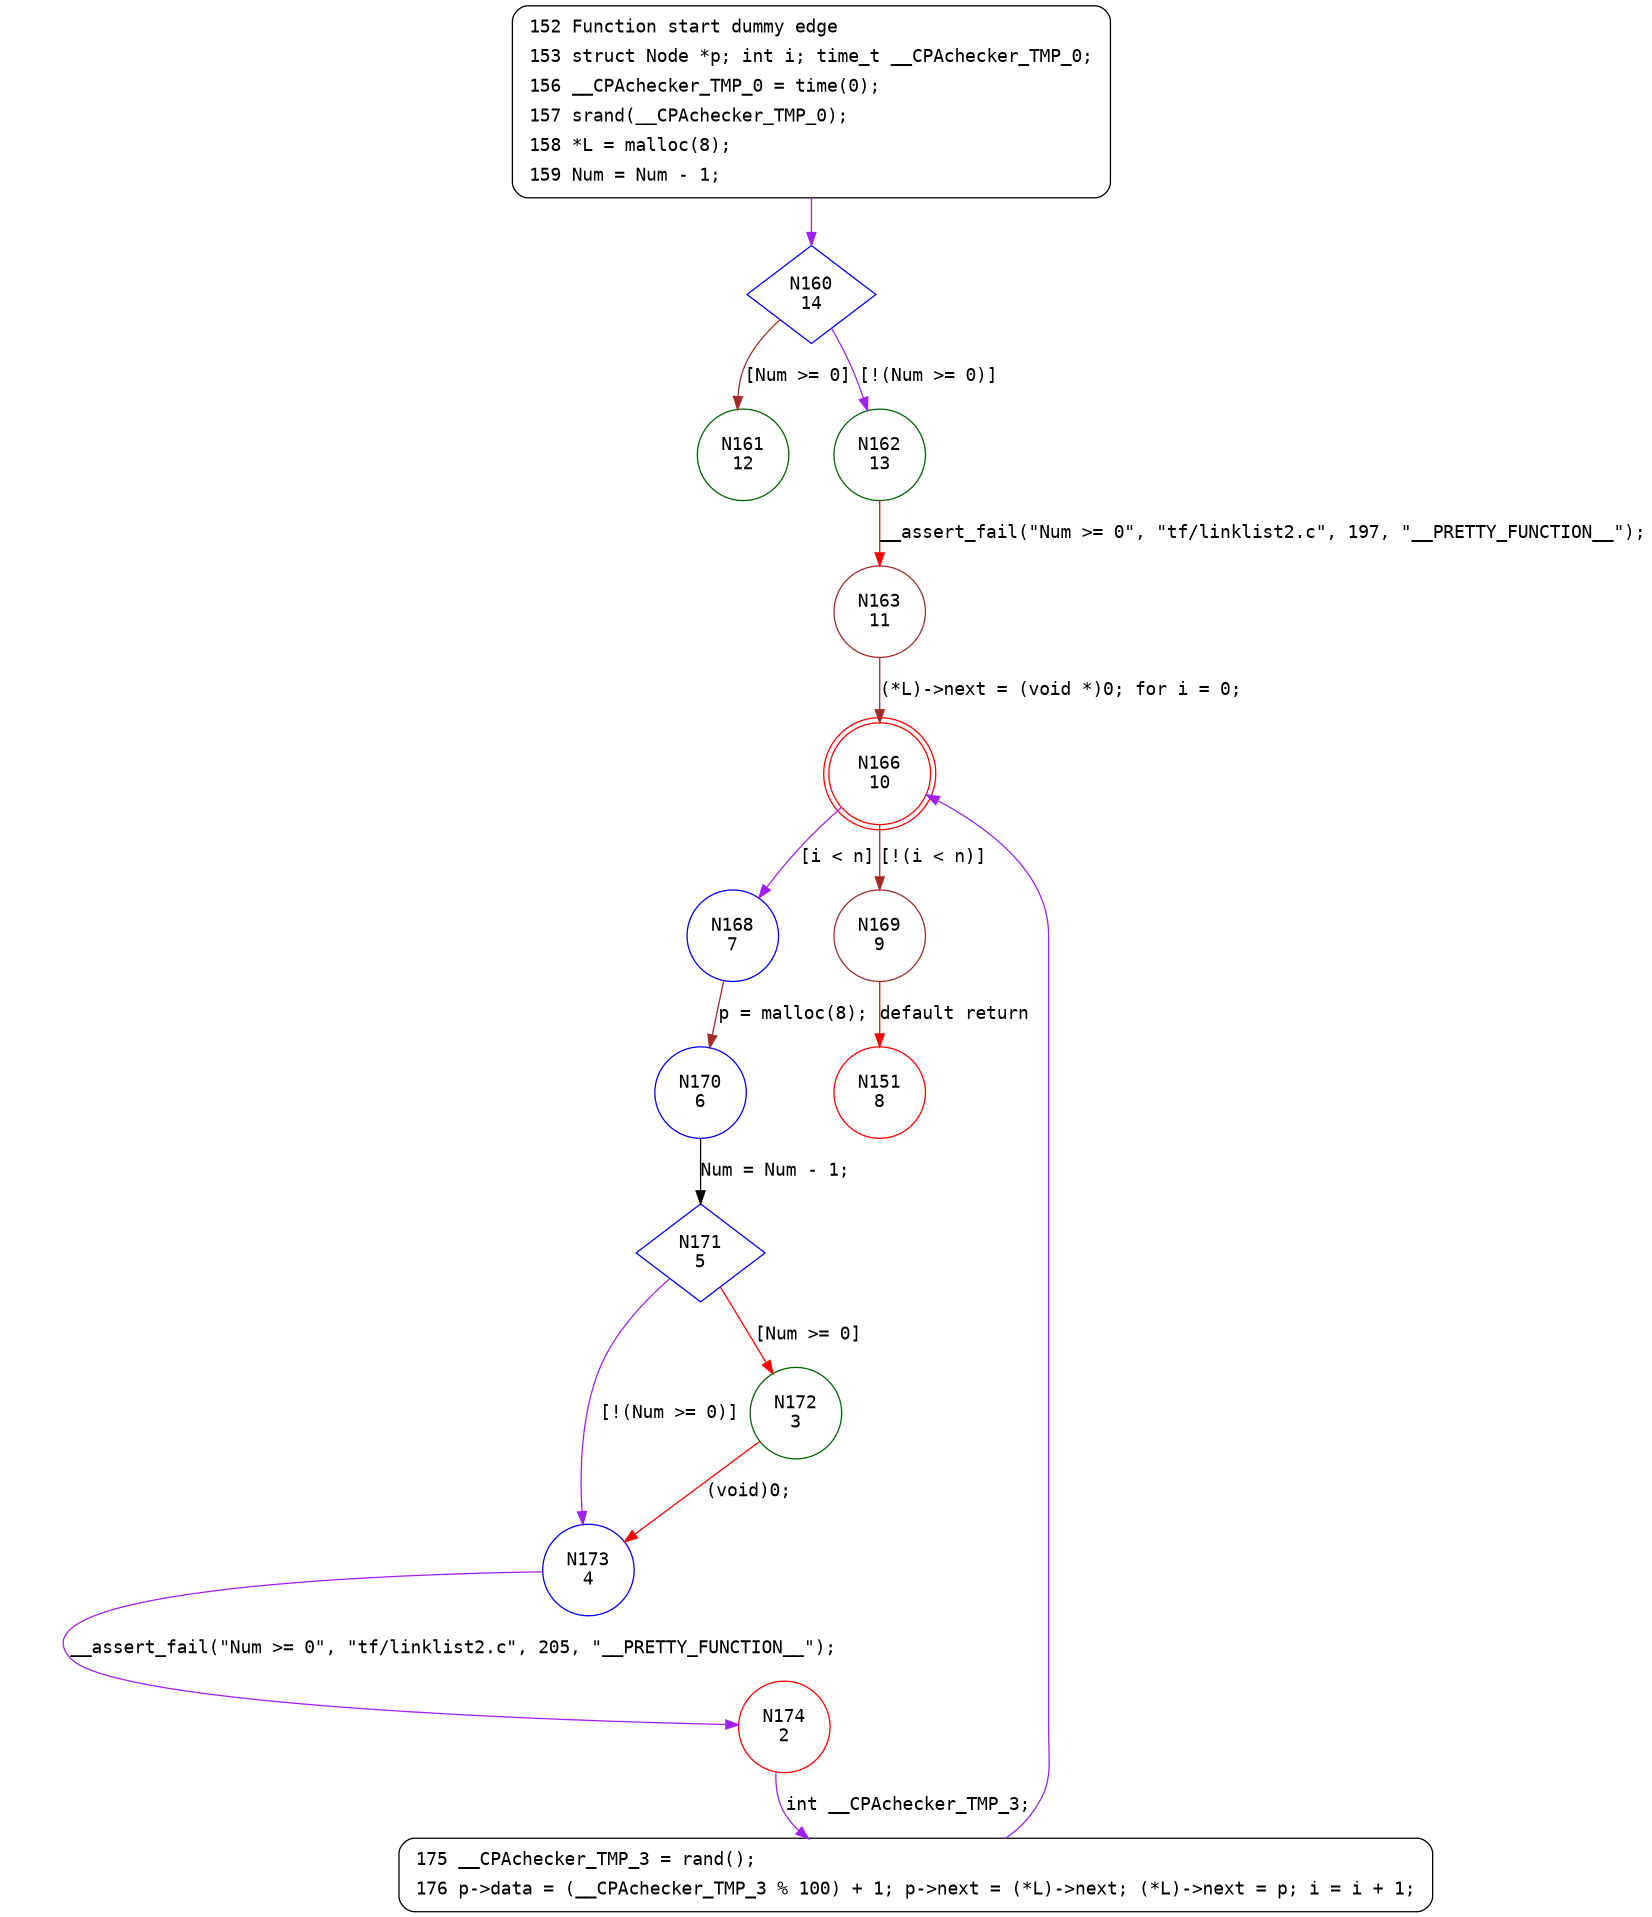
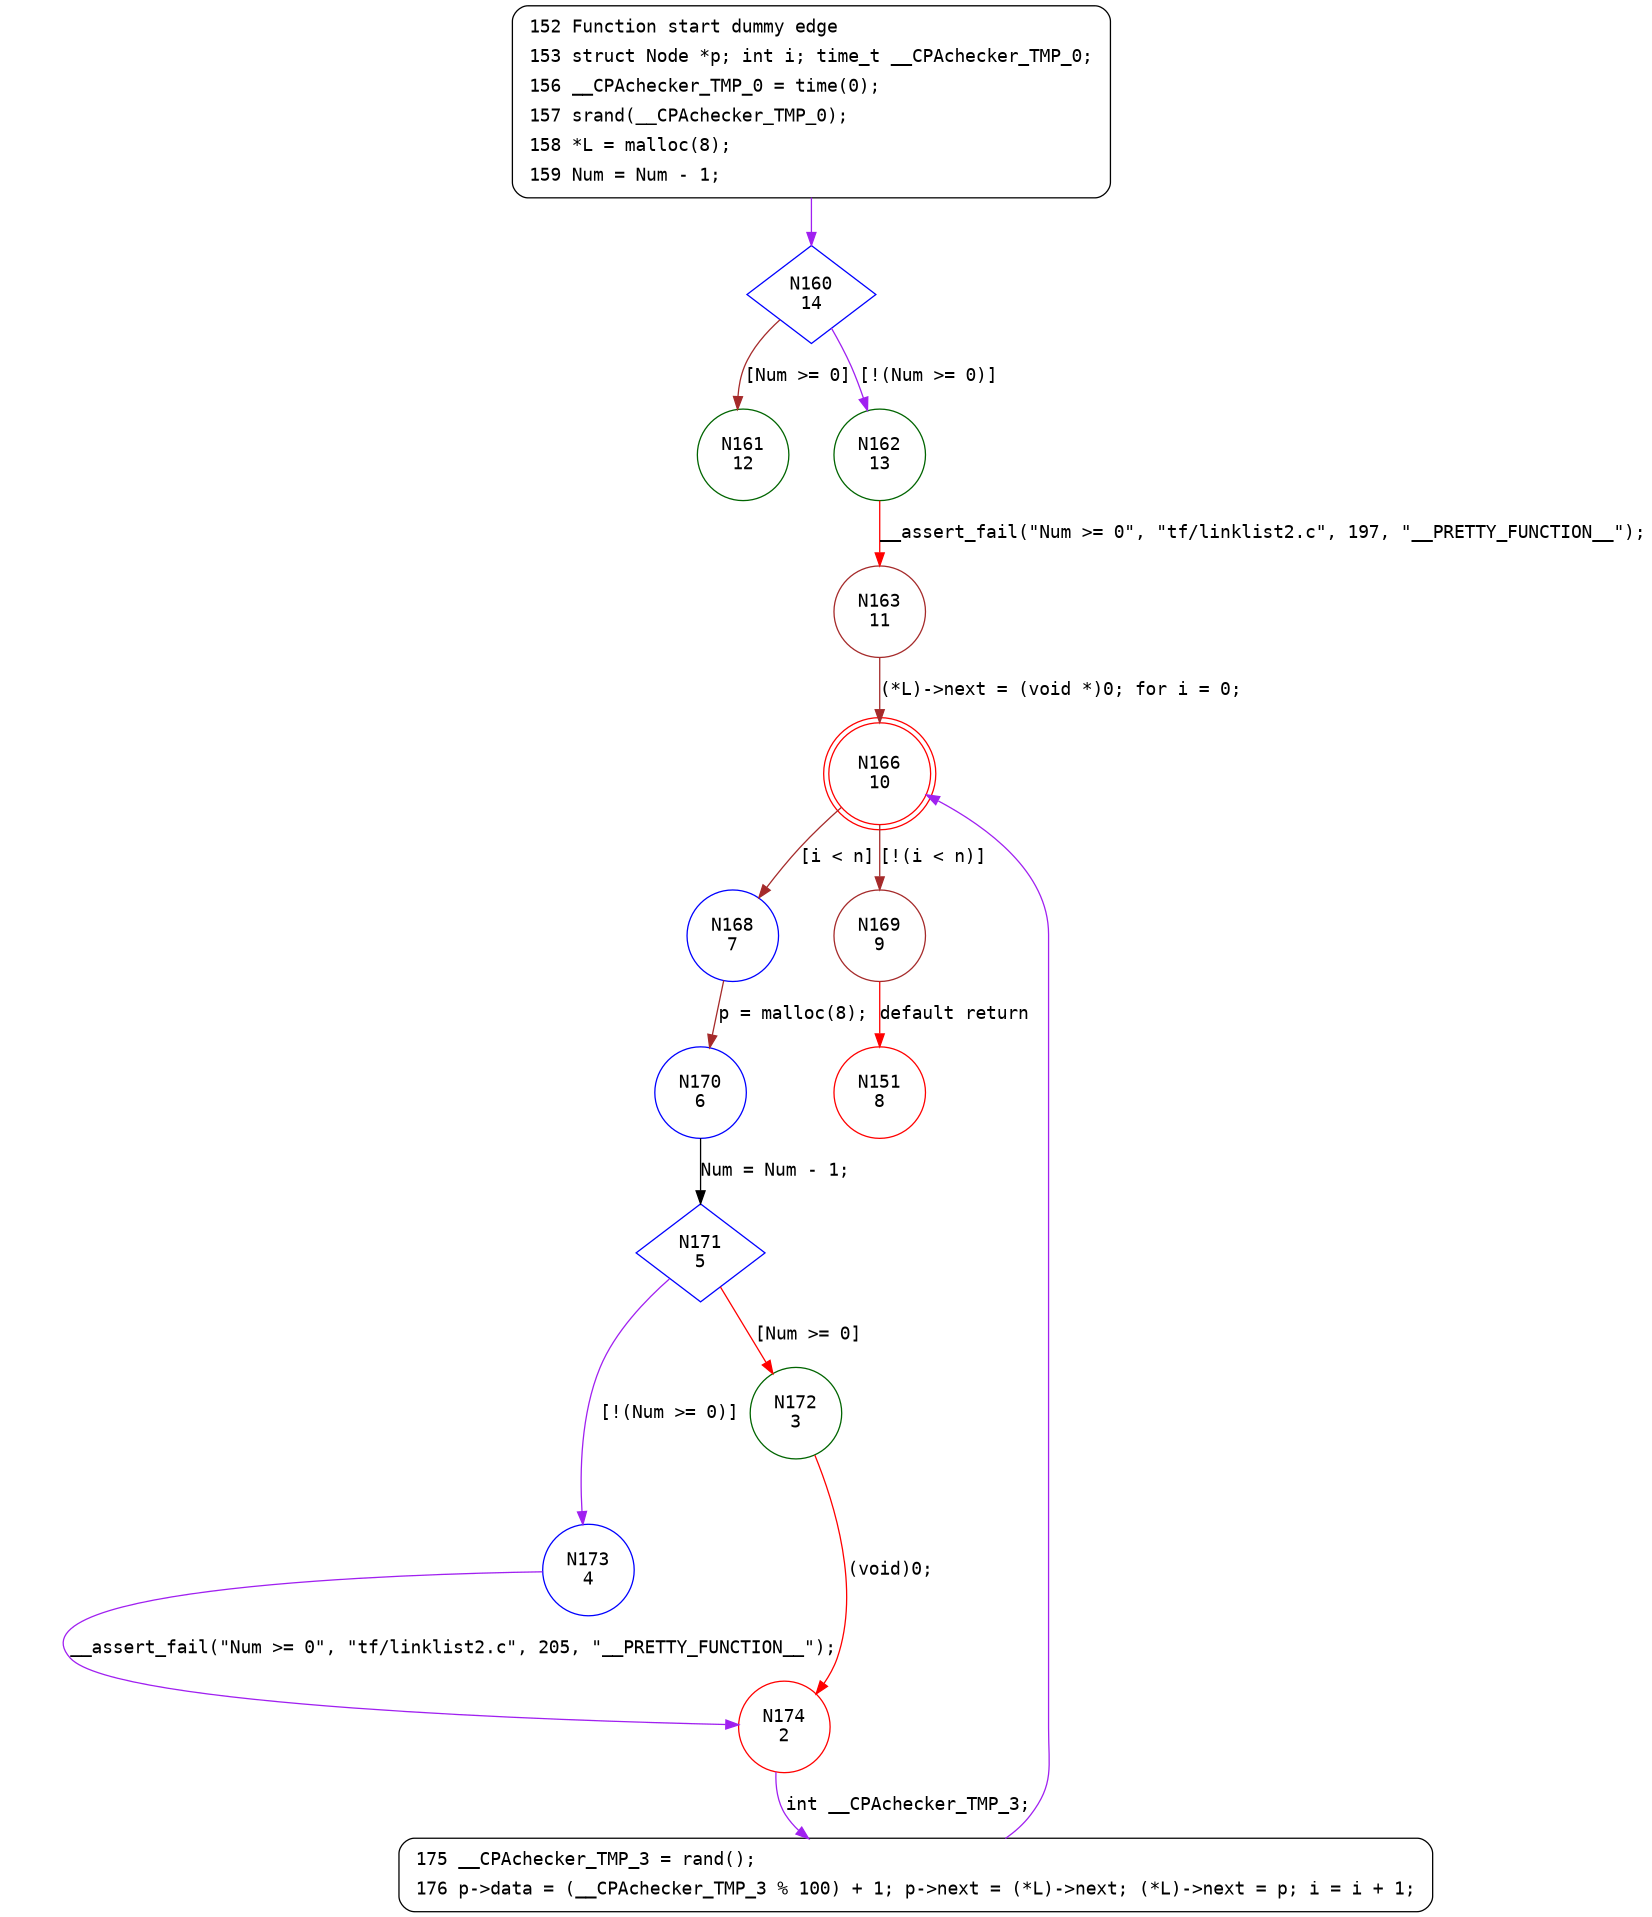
edge "N166 10" -> "N168 7": color purple -> brown
edge "N172 3" -> "N173 4": now "N172 3" -> "N174 2"
